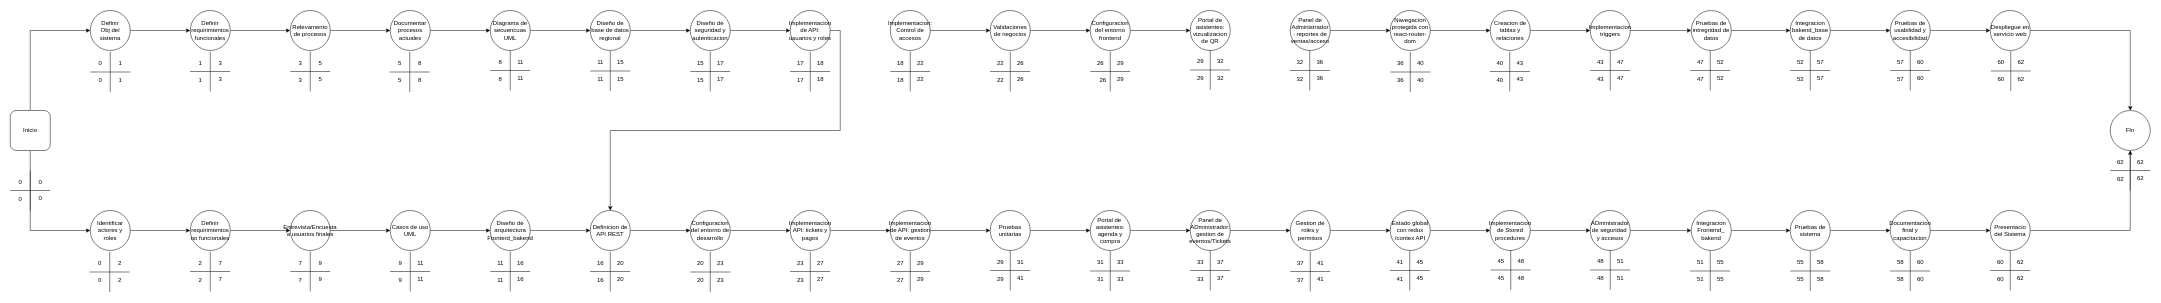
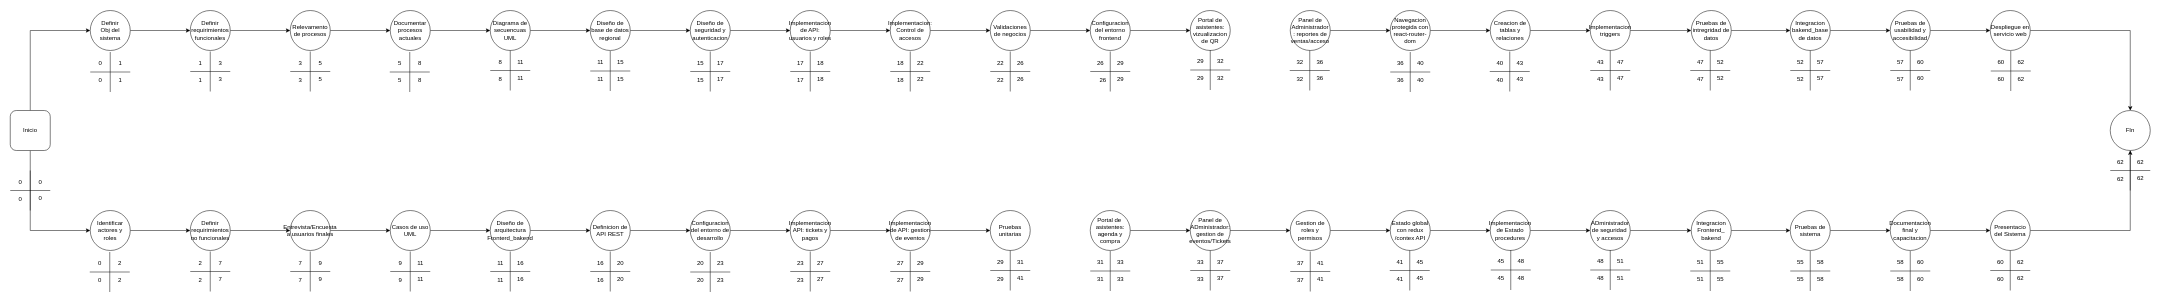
edge "Implementacion de API: usuarios y roles" -> "Definicion de API REST": now "Implementacion de API: usuarios y roles" -> "Implementacion: Control de accesos"
edge "Pruebas unitarias" -> "Portal de asistentes: agenda y compra": removed
node "Implementacion de Stored procedures": label "Implementacion de Stored procedures" -> "Implementacion de Estado procedures"
